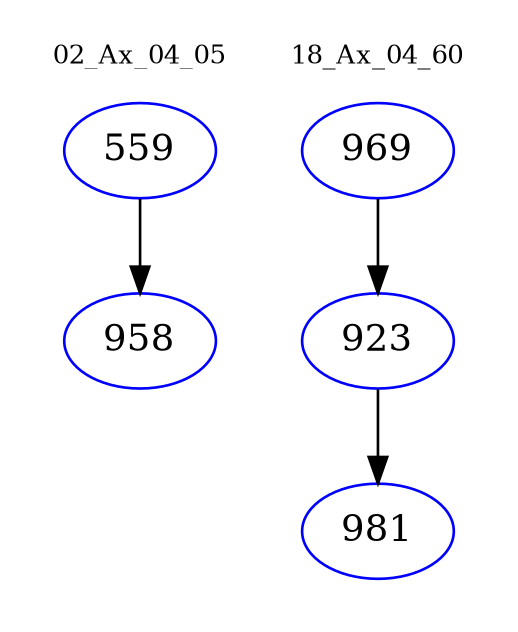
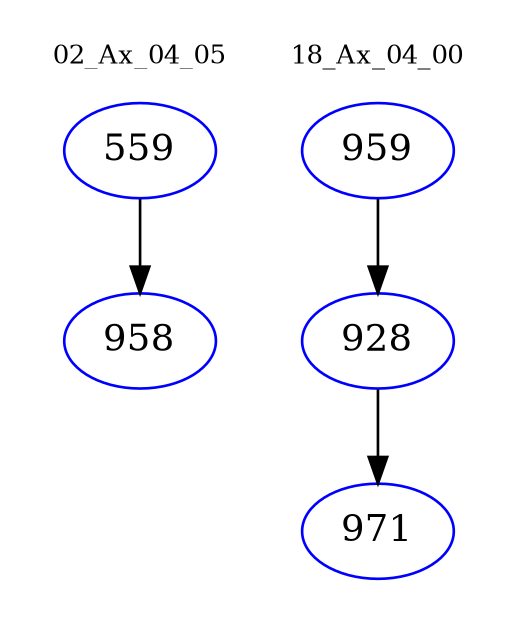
cluster "18_Ax_04_60": label "18_Ax_04_60" -> "18_Ax_04_00"
node "969": label "969" -> "959"
node "923": label "923" -> "928"
node "981": label "981" -> "971"
